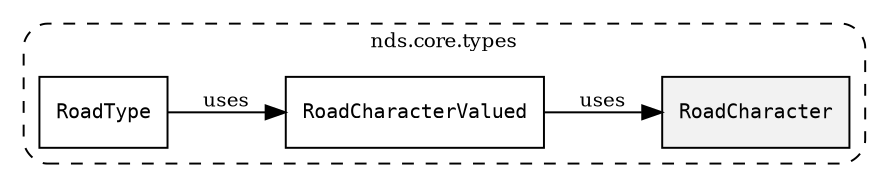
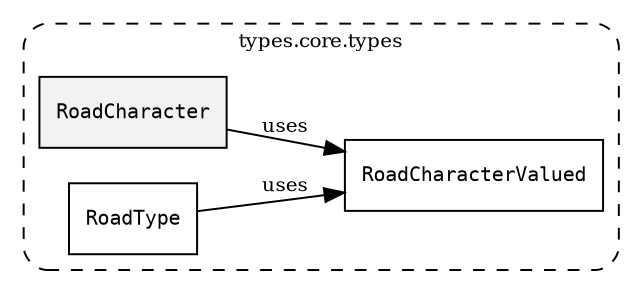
cluster "nds.core.types": label "nds.core.types" -> "types.core.types"
edge "RoadCharacterValued" -> "RoadCharacter": reversed
